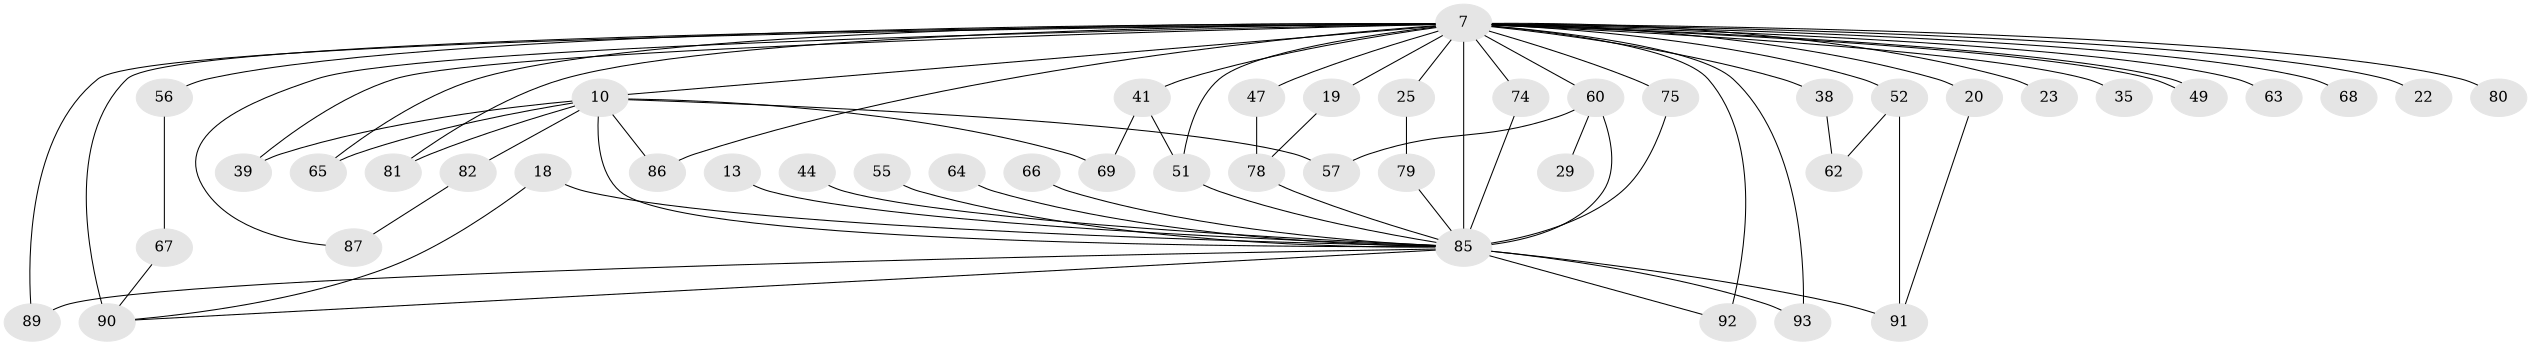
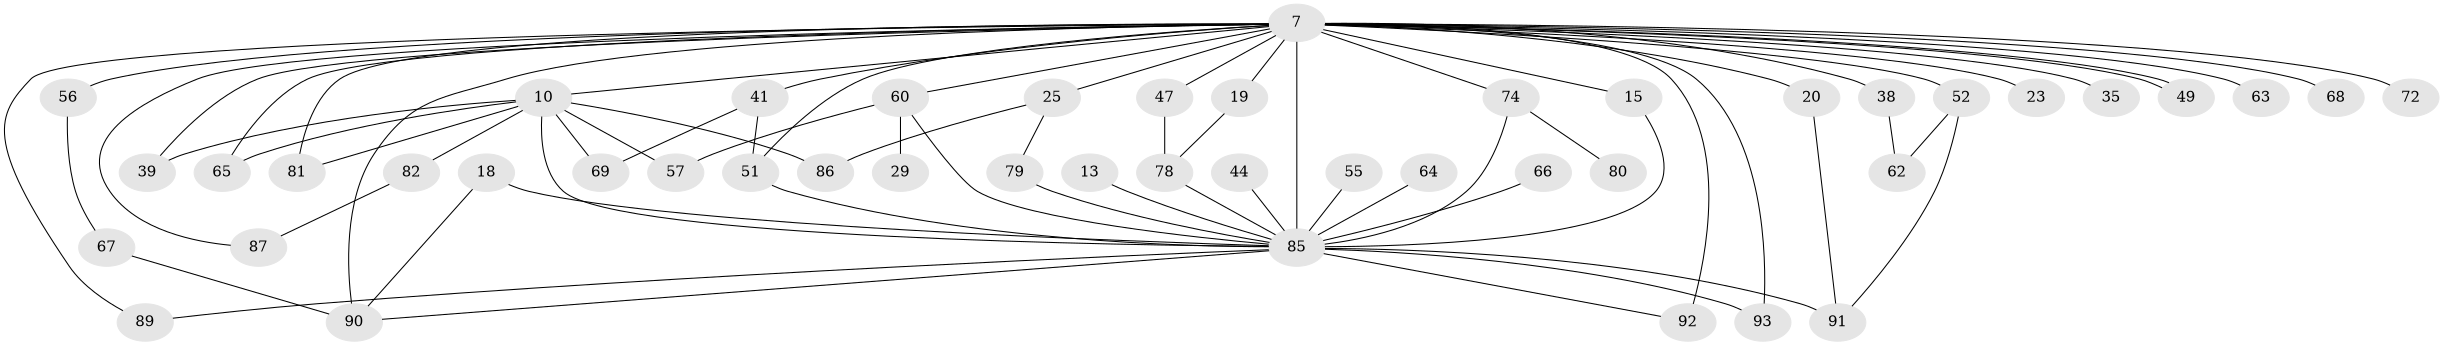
edge "7" -- "80": now "74" -- "80"
edge "7" -- "86": now "25" -- "86"
node "75": label "75" -> "15"
node "22": label "22" -> "72"
